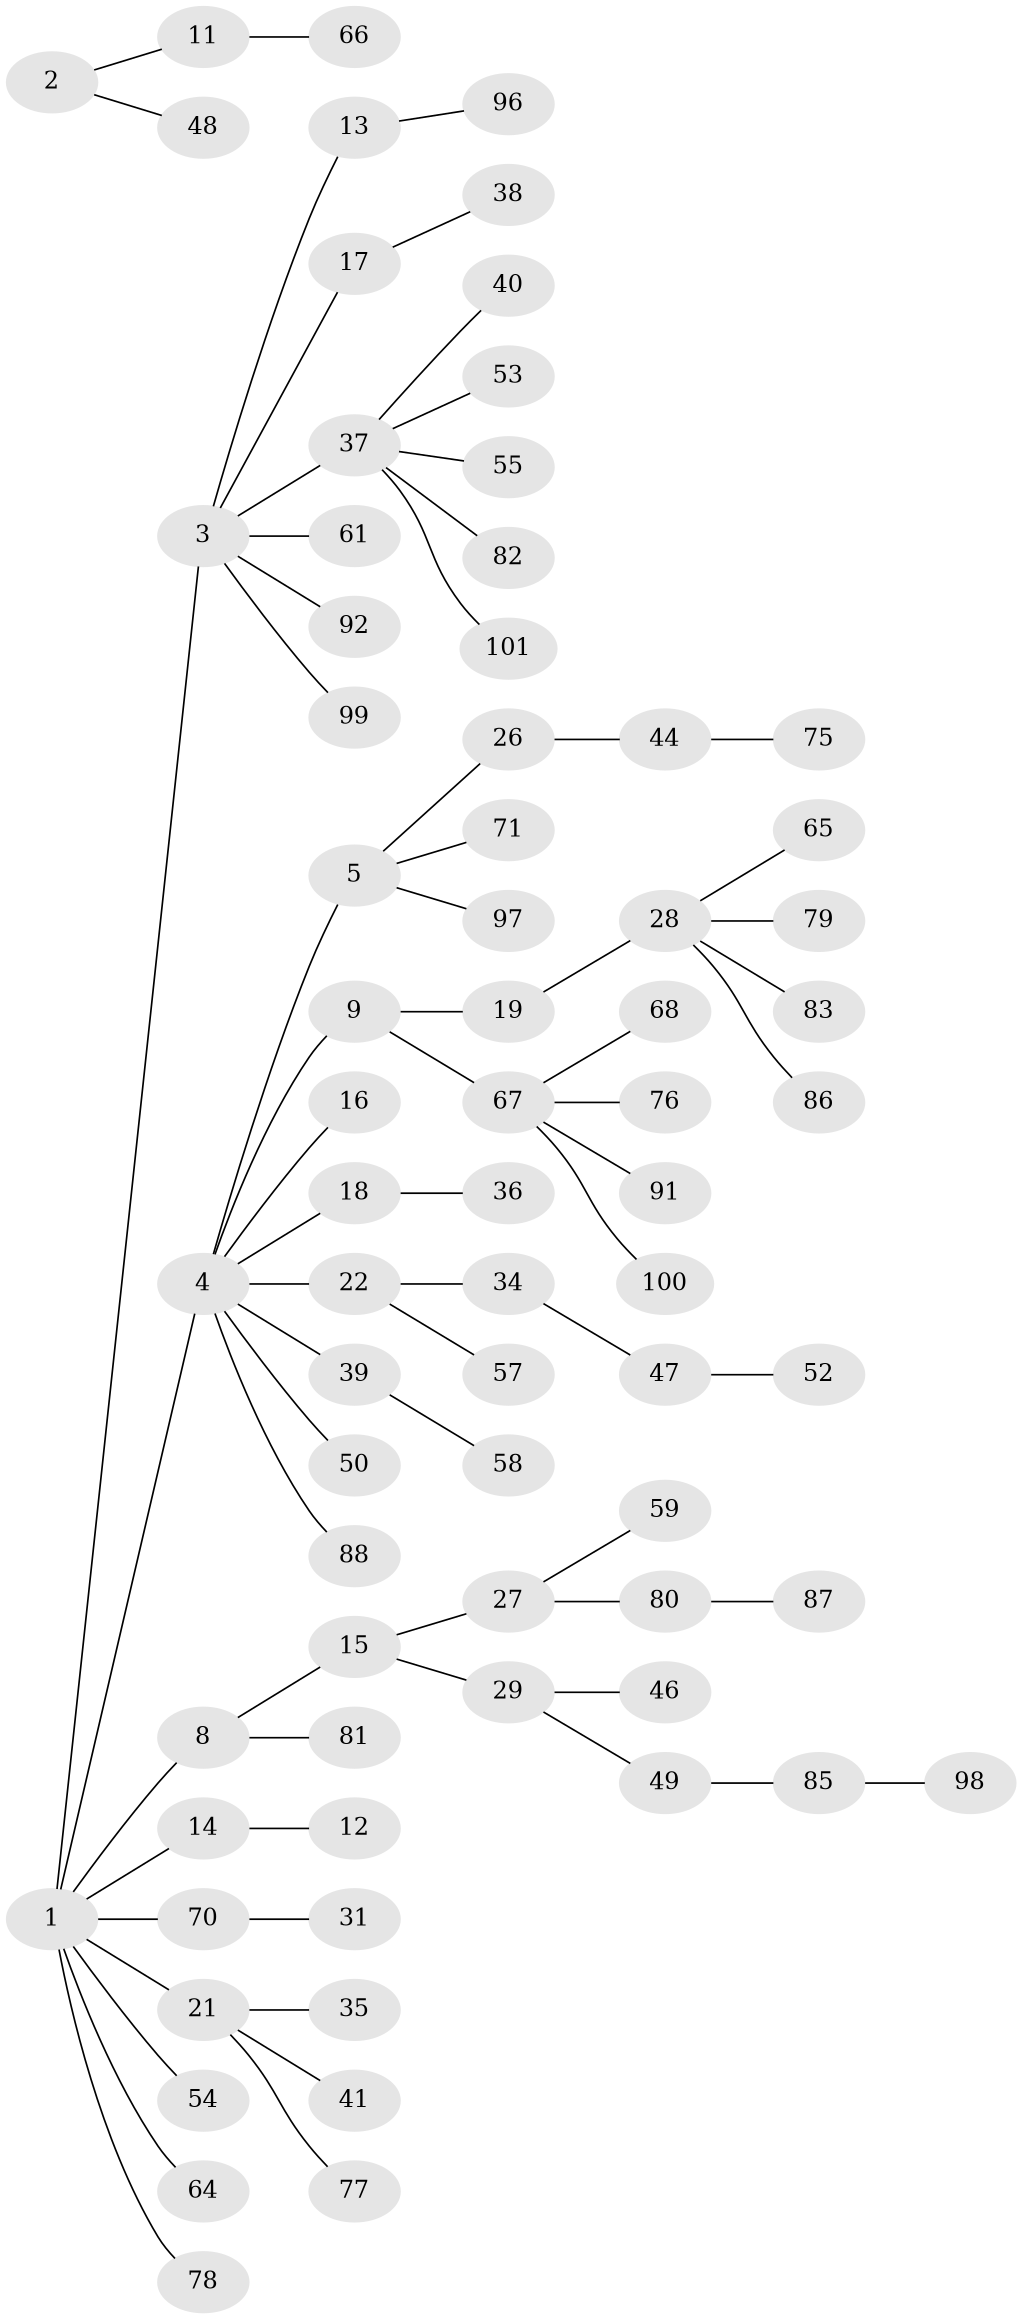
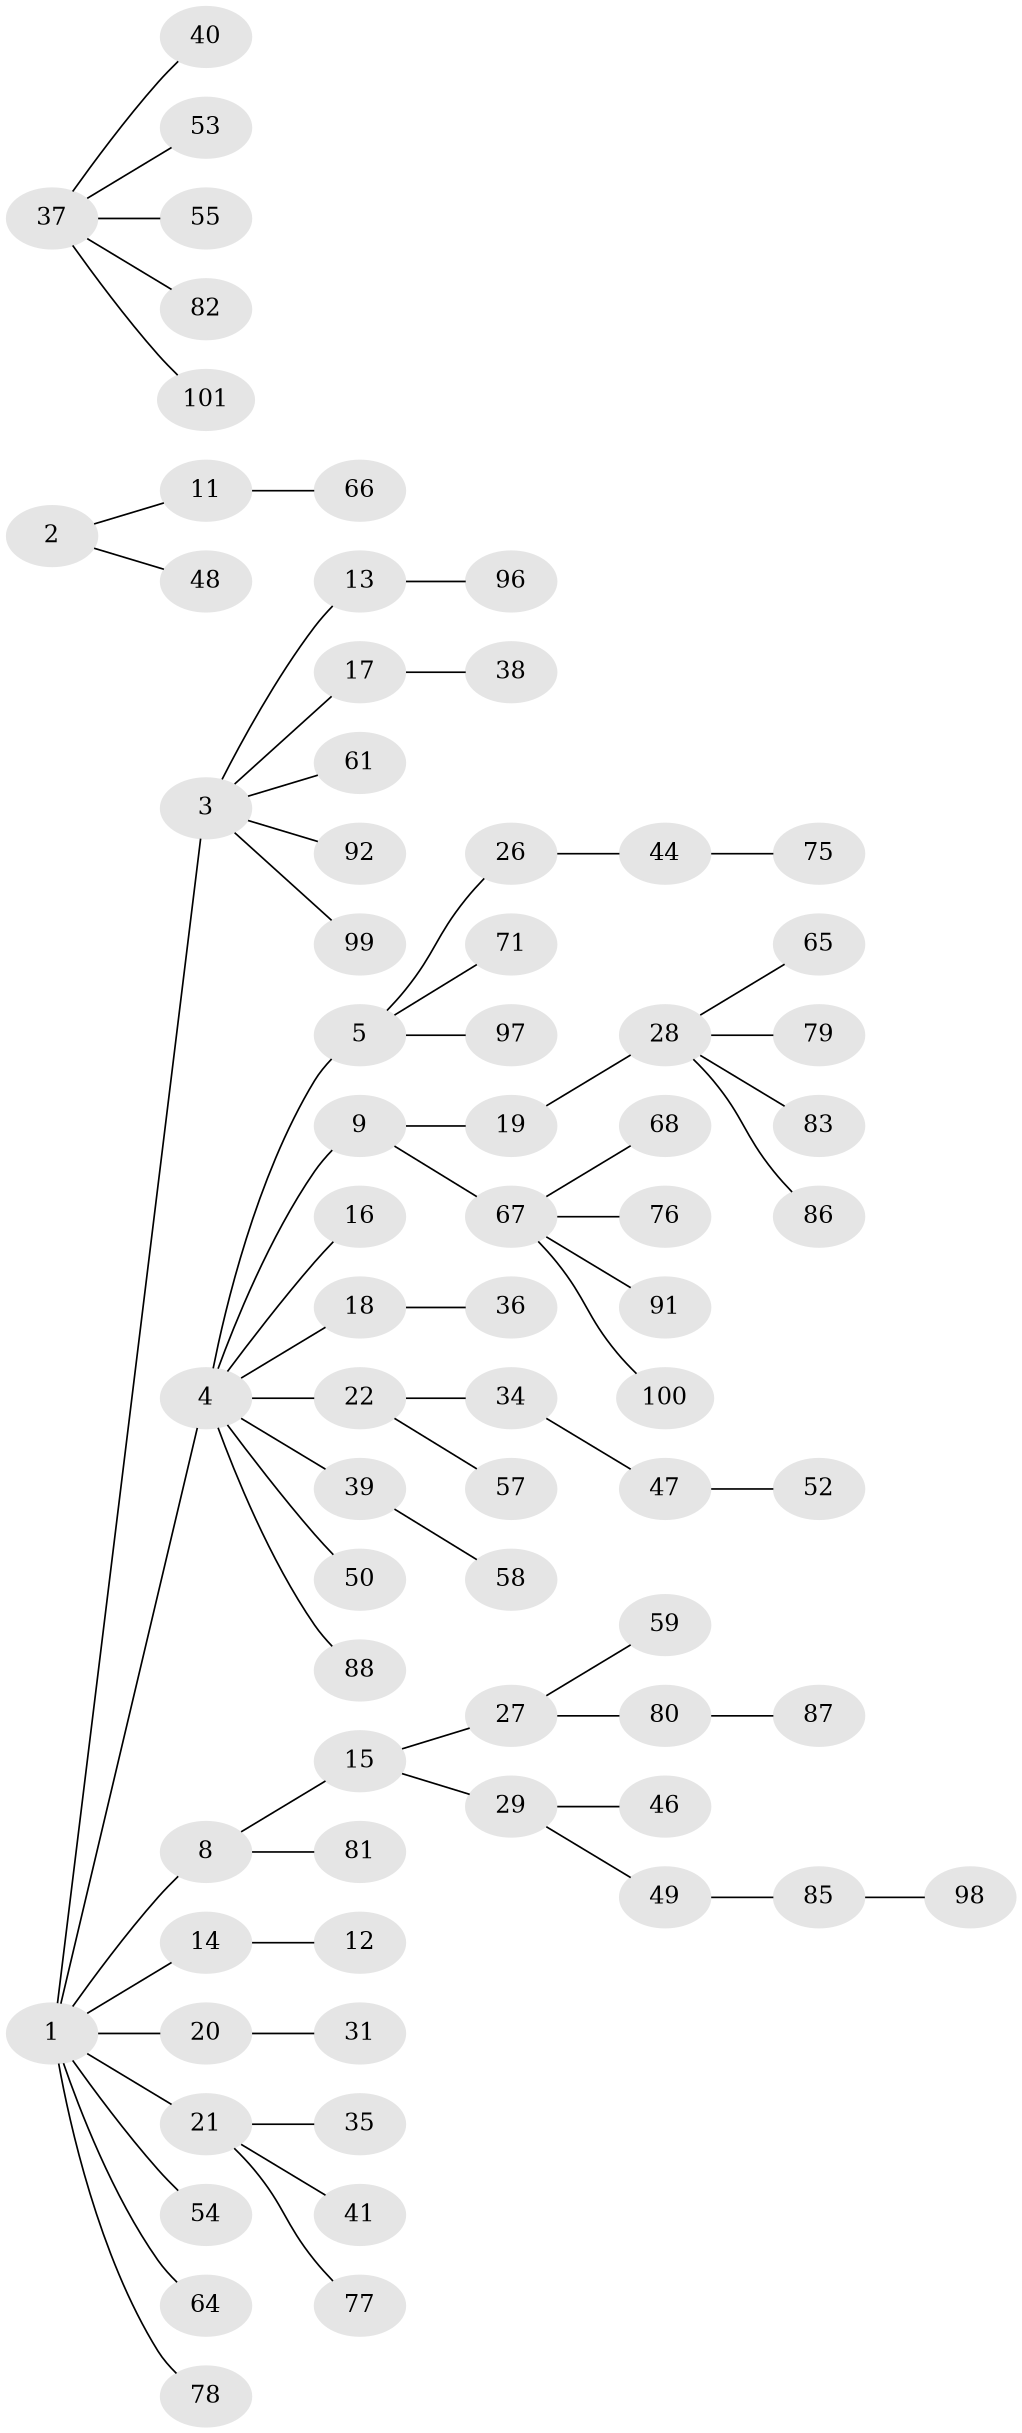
edge "37" -- "3": removed
node "70": label "70" -> "20"
